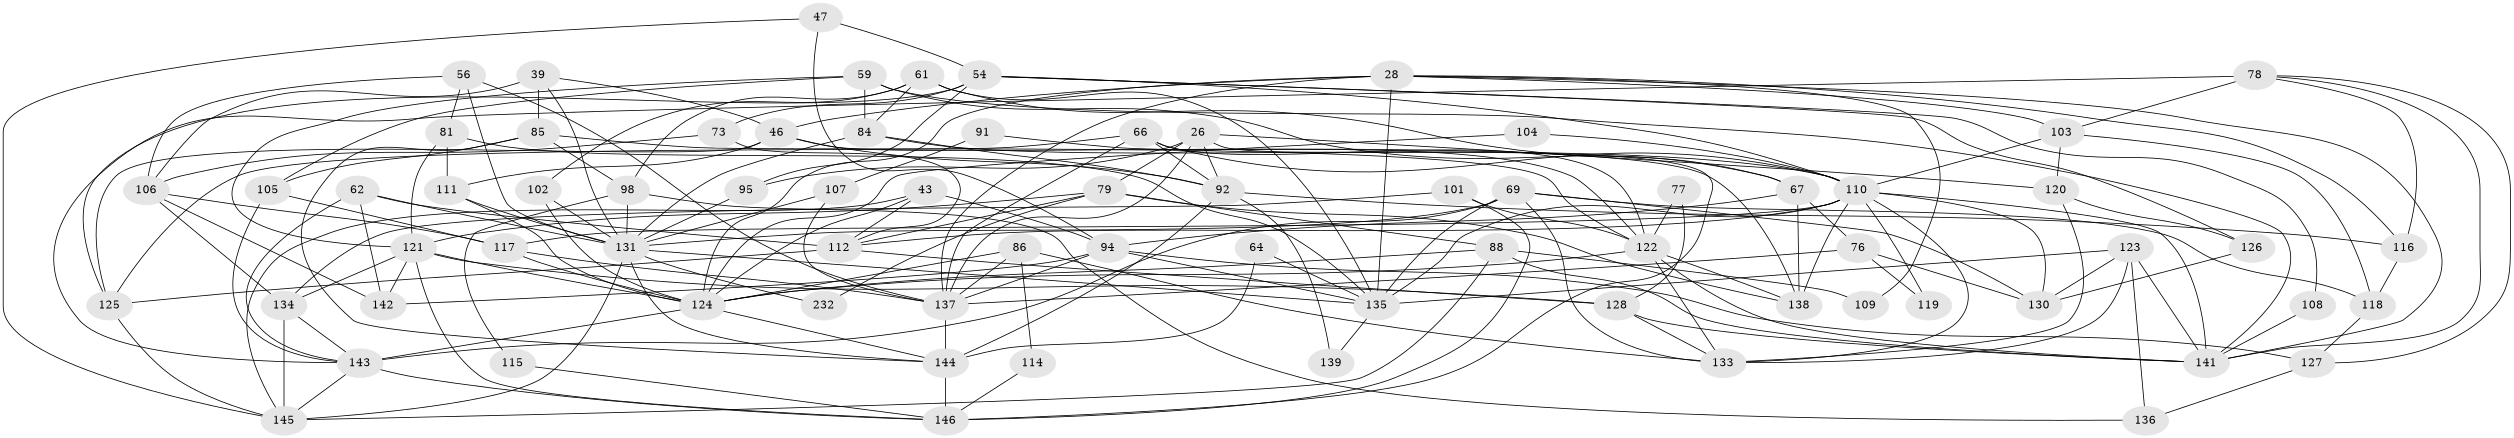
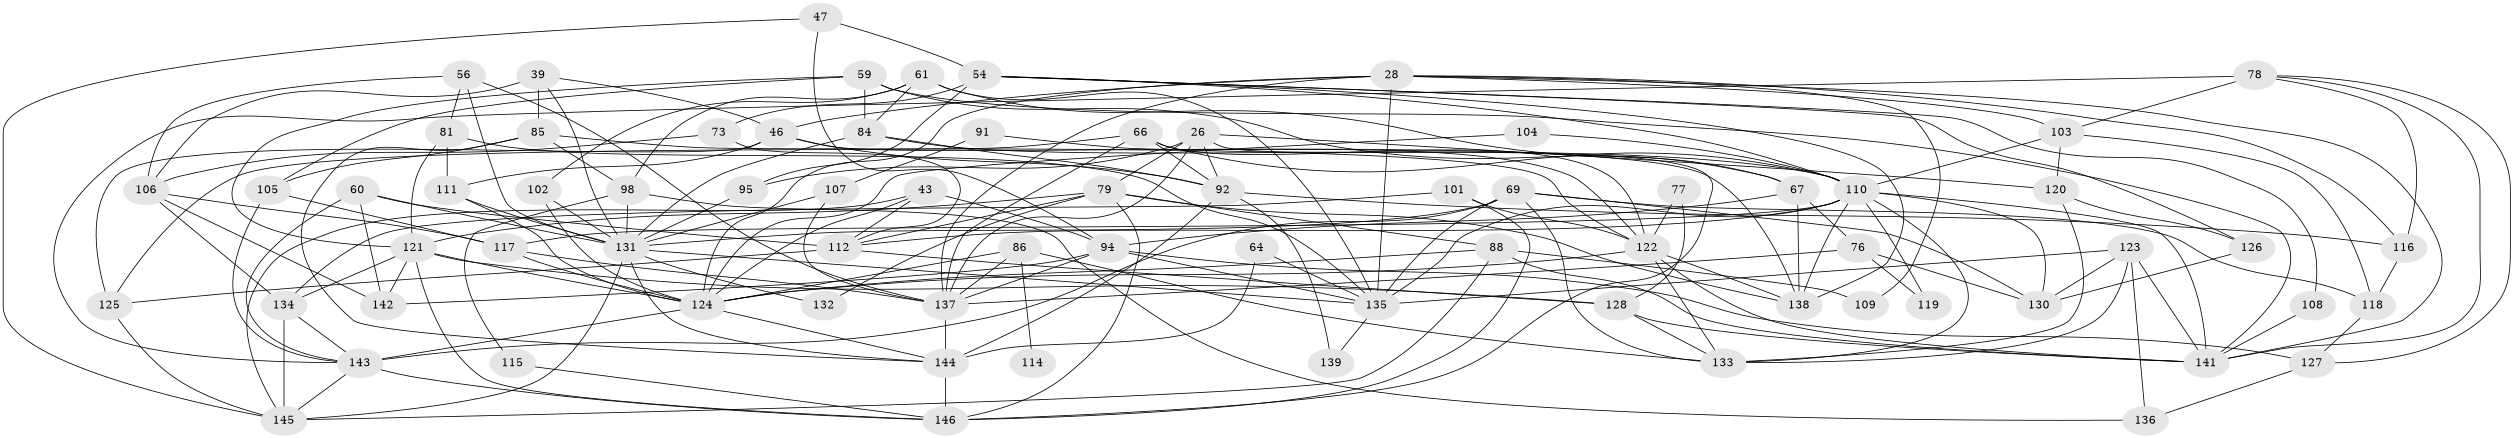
edge "54" -- "125": now "54" -- "138"
node "62": label "62" -> "60"
node "232": label "232" -> "132"
edge "114" -- "146": now "79" -- "146"
